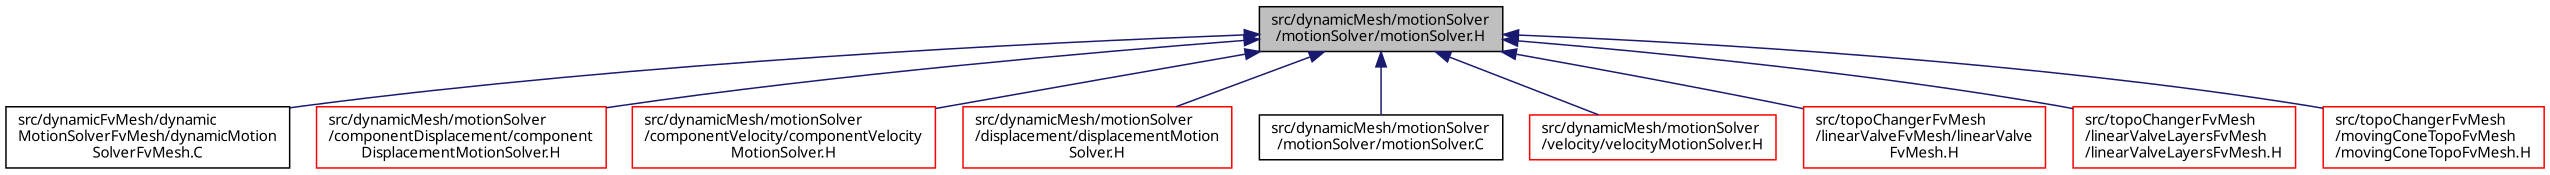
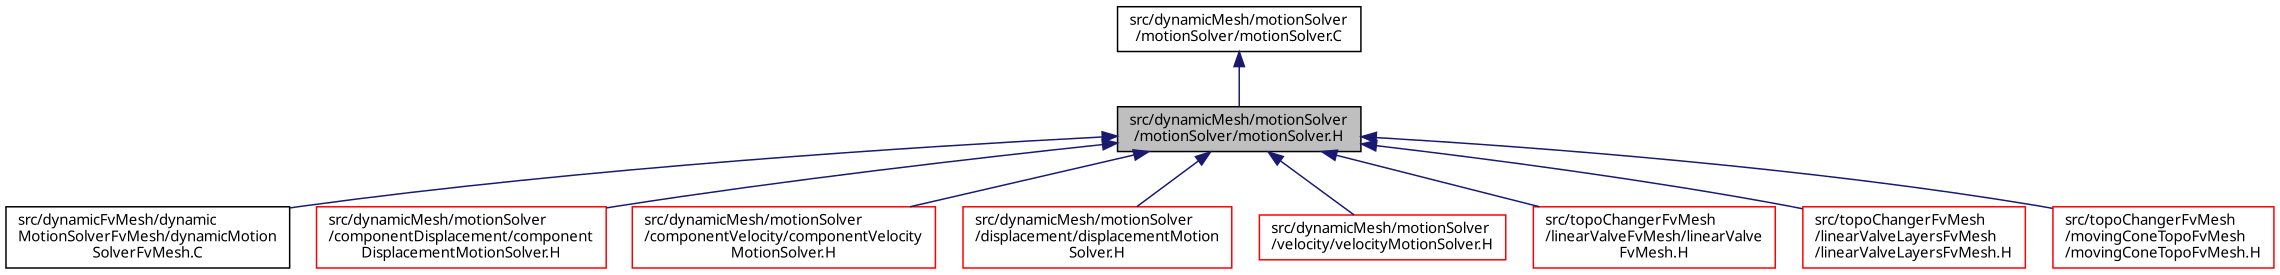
edge "src/dynamicMesh/motionSolver /motionSolver/motionSolver.C" -> "src/dynamicMesh/motionSolver /motionSolver/motionSolver.H": reversed
